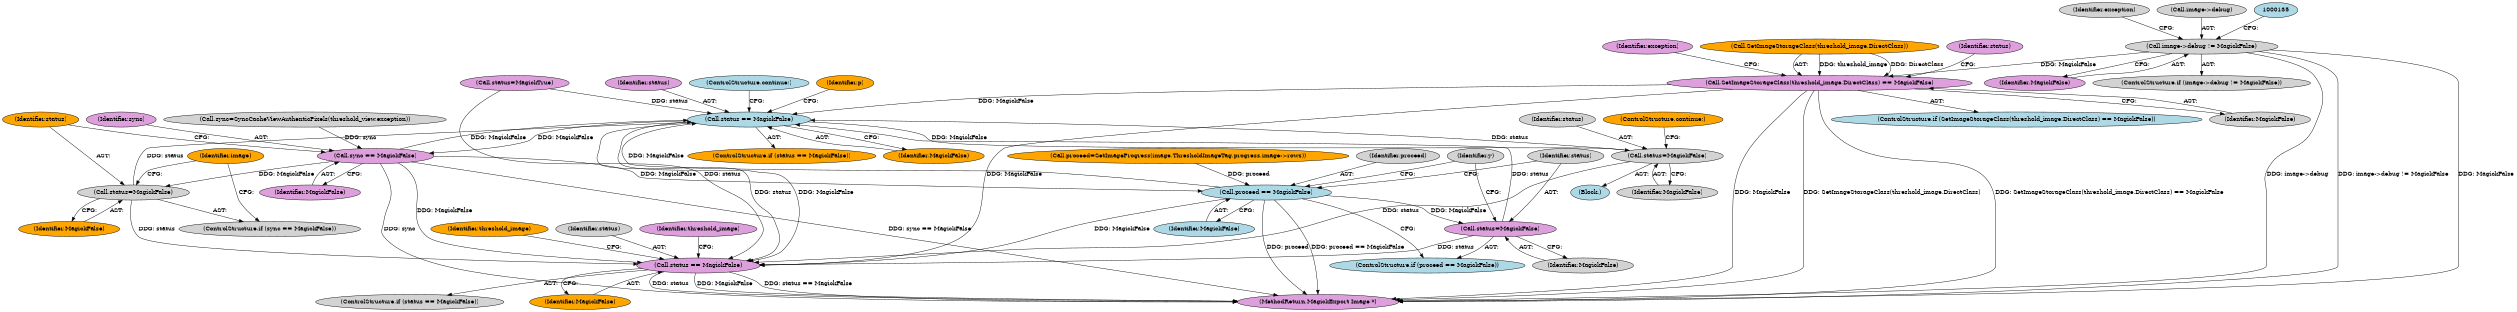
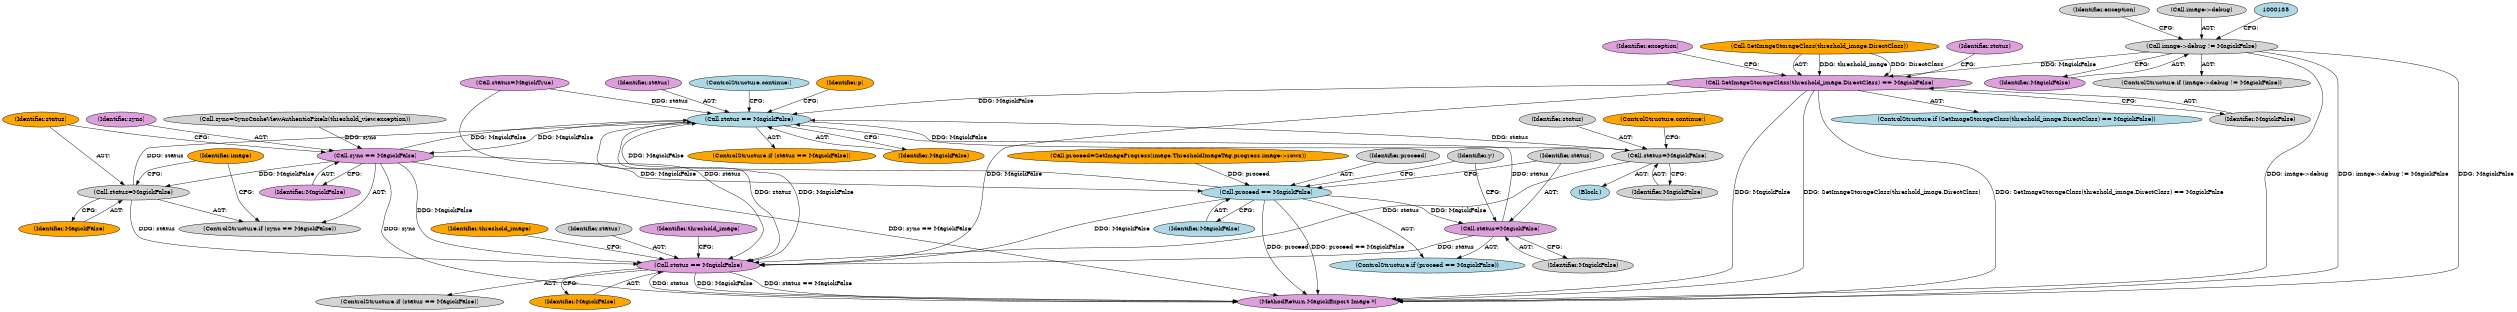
edge "(Call,sync == MagickFalse)" -> "(ControlStructure,if (sync == MagickFalse))": added, label "AST:"
edge "(Call,proceed == MagickFalse)" -> "(ControlStructure,if (proceed == MagickFalse))": label "CFG: " -> "AST: "
